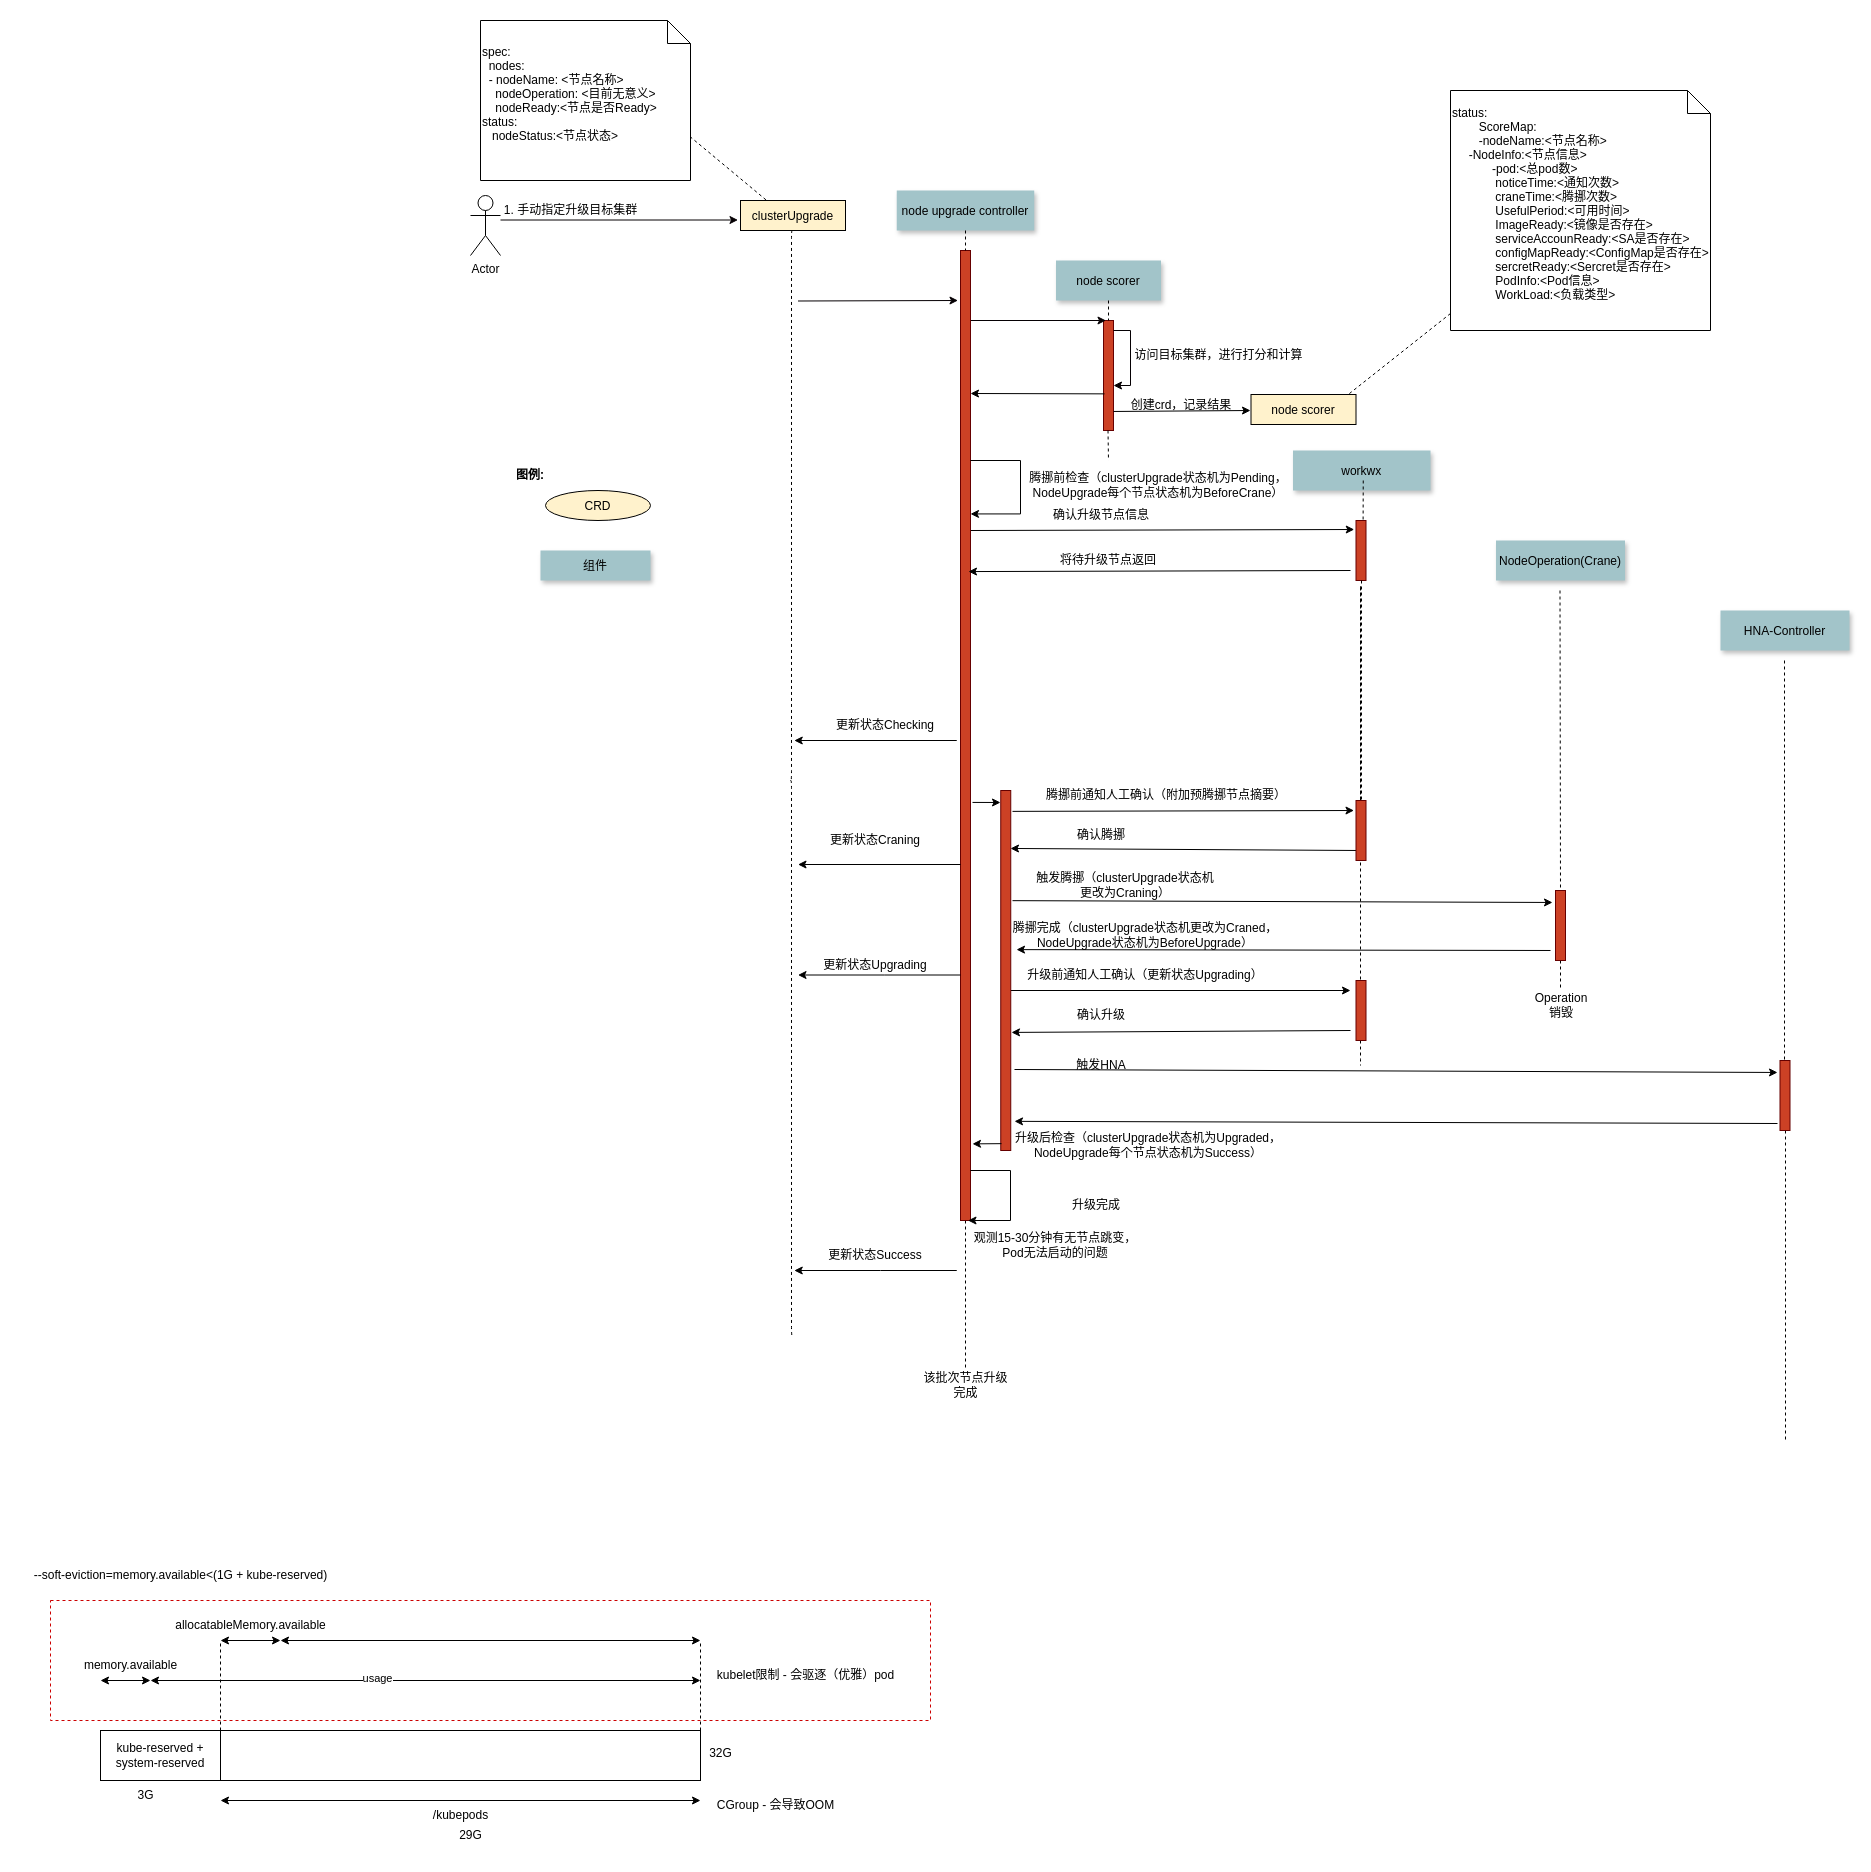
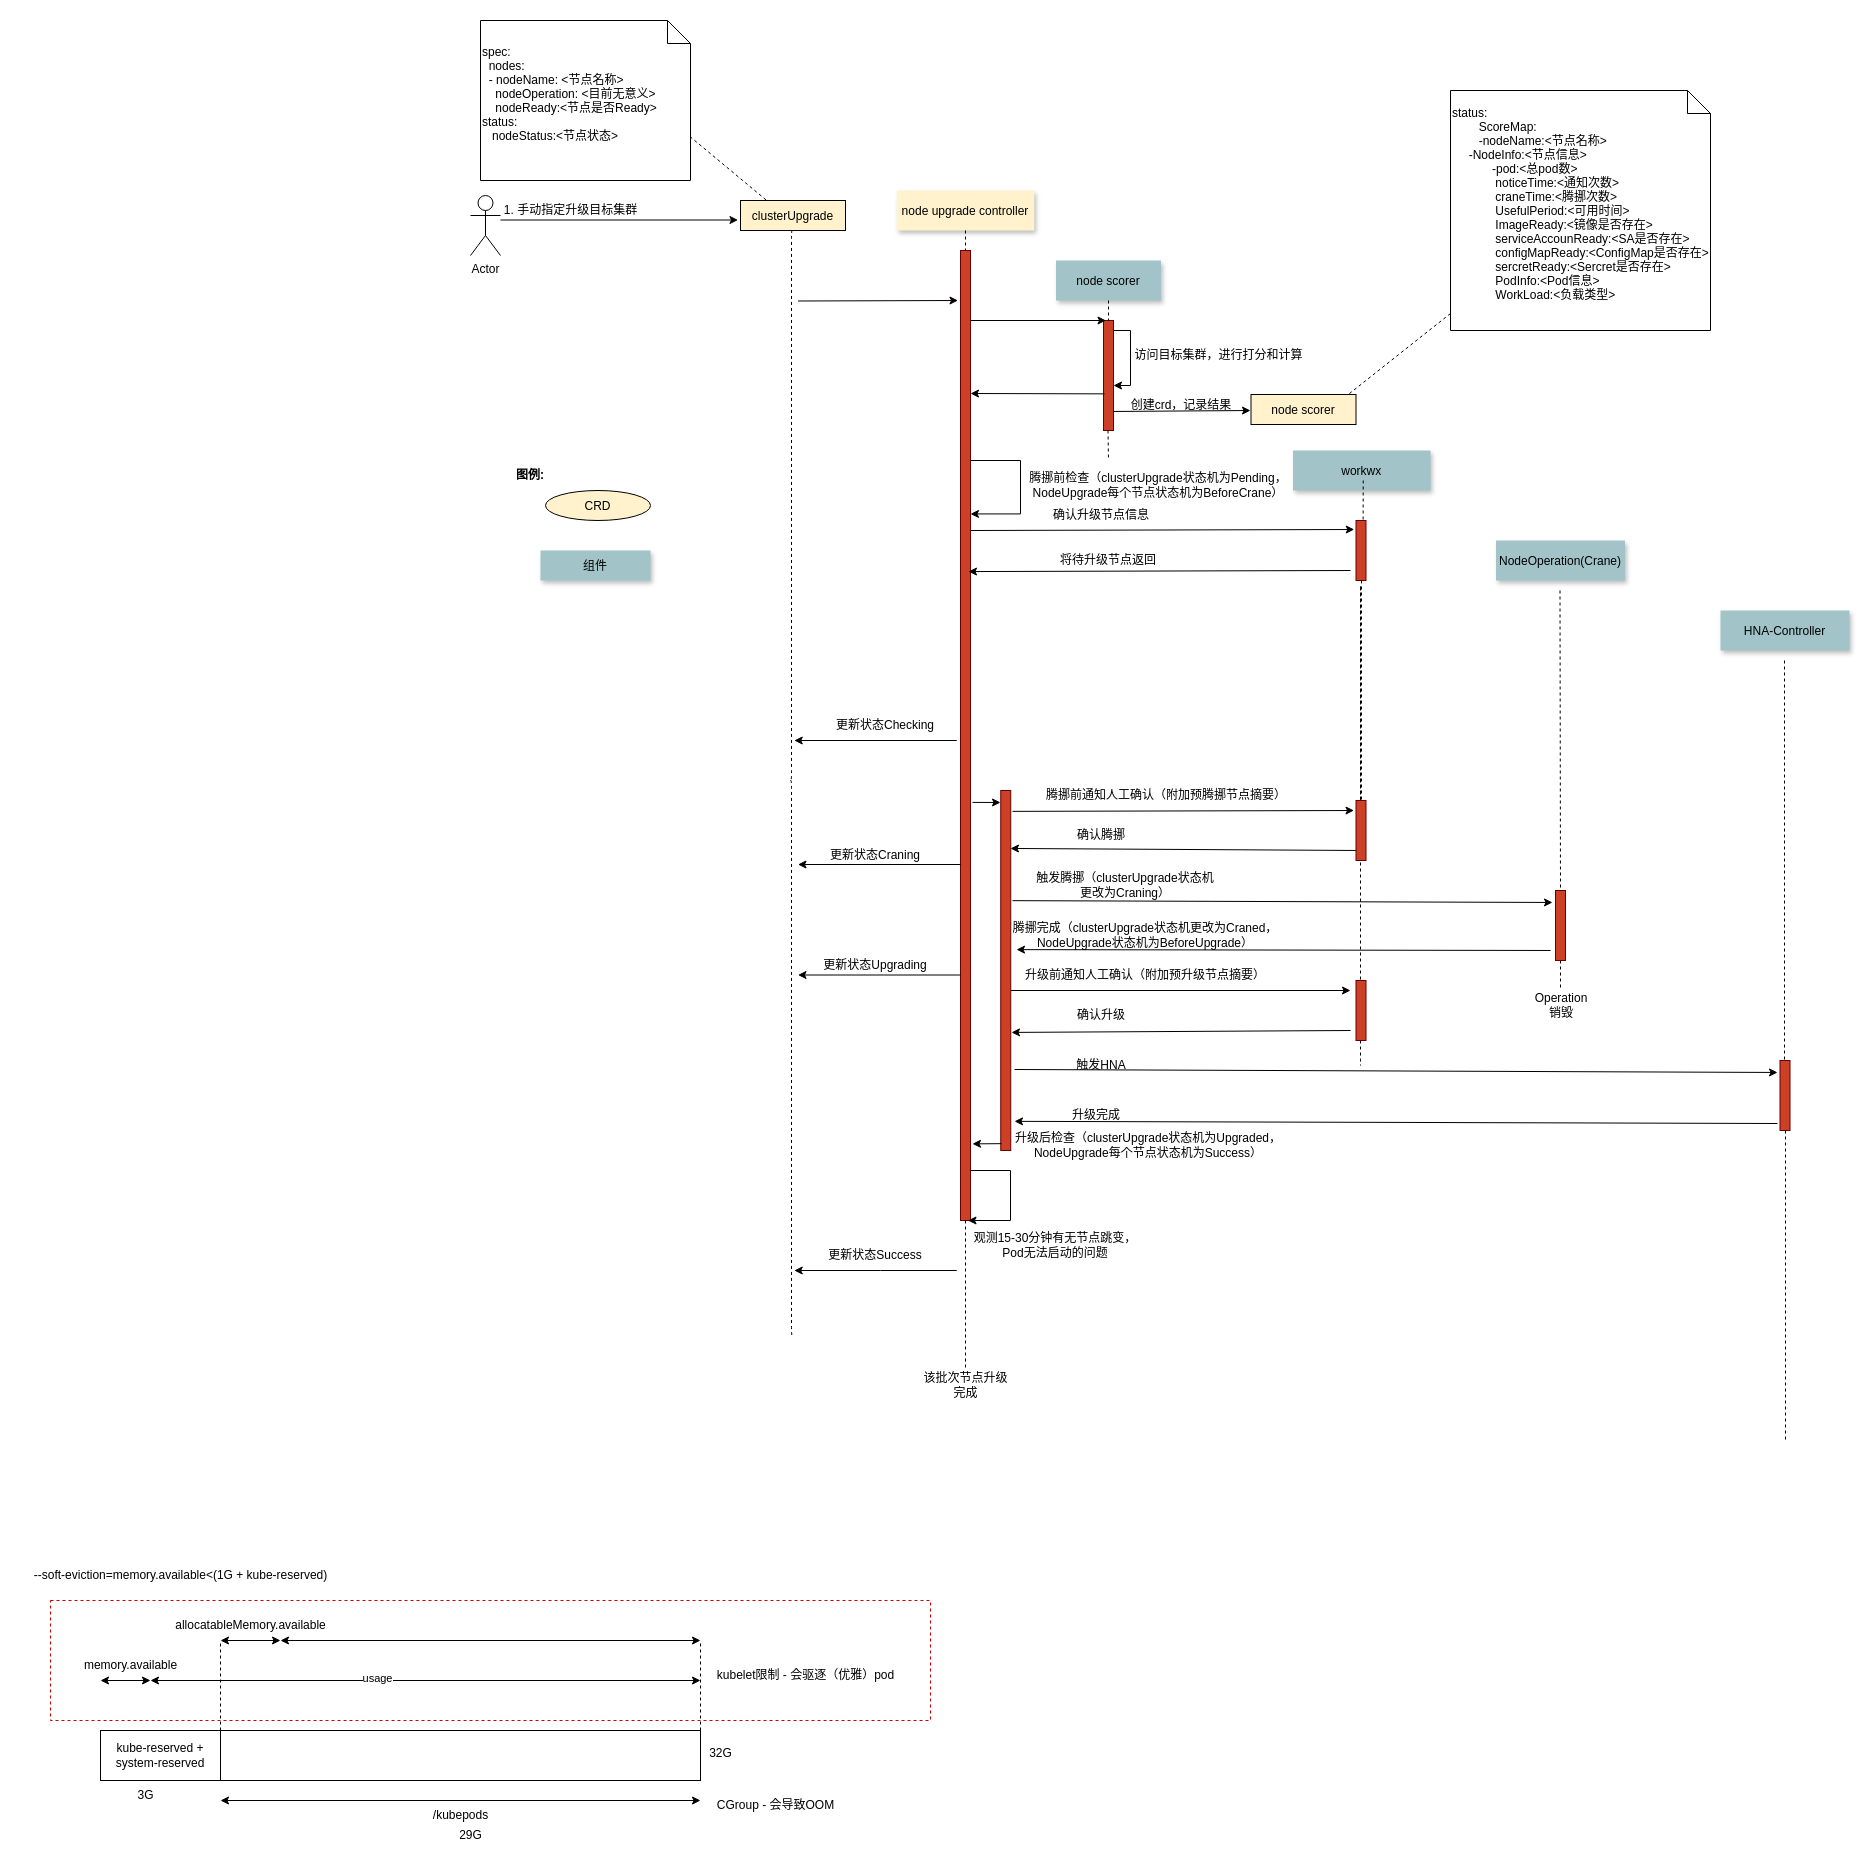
node "node upgrade controller": fillcolor #a2c4c9 -> #fff2cc
node "更新状态Craning": moved (876, 841) -> (876, 856)
node "升级前通知人工确认（更新状态Upgrading）": label "升级前通知人工确认（更新状态Upgrading）" -> "升级前通知人工确认（附加预升级节点摘要）"
node "升级完成": moved (1097, 1206) -> (1097, 1116)
